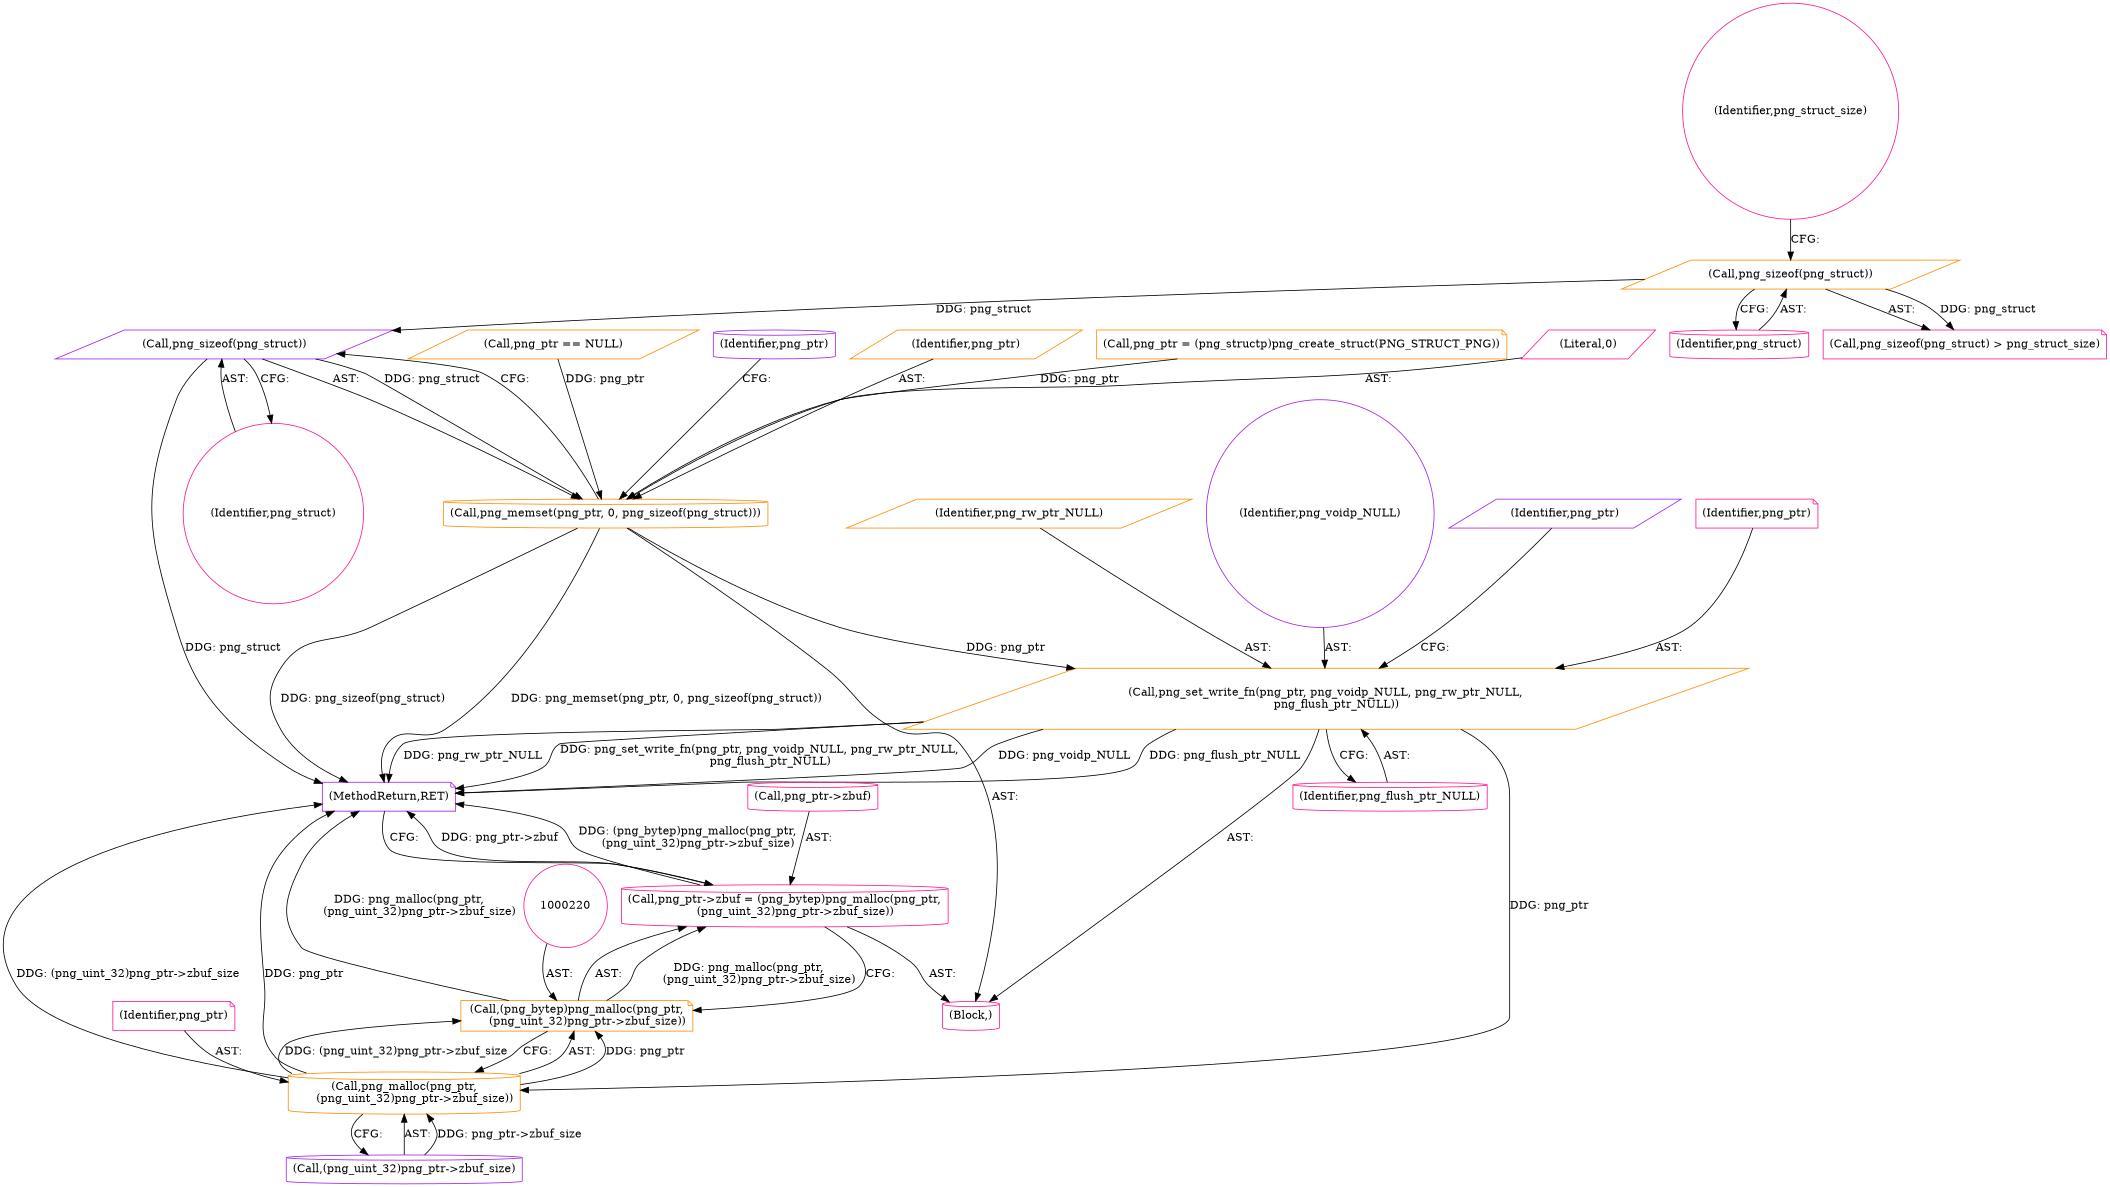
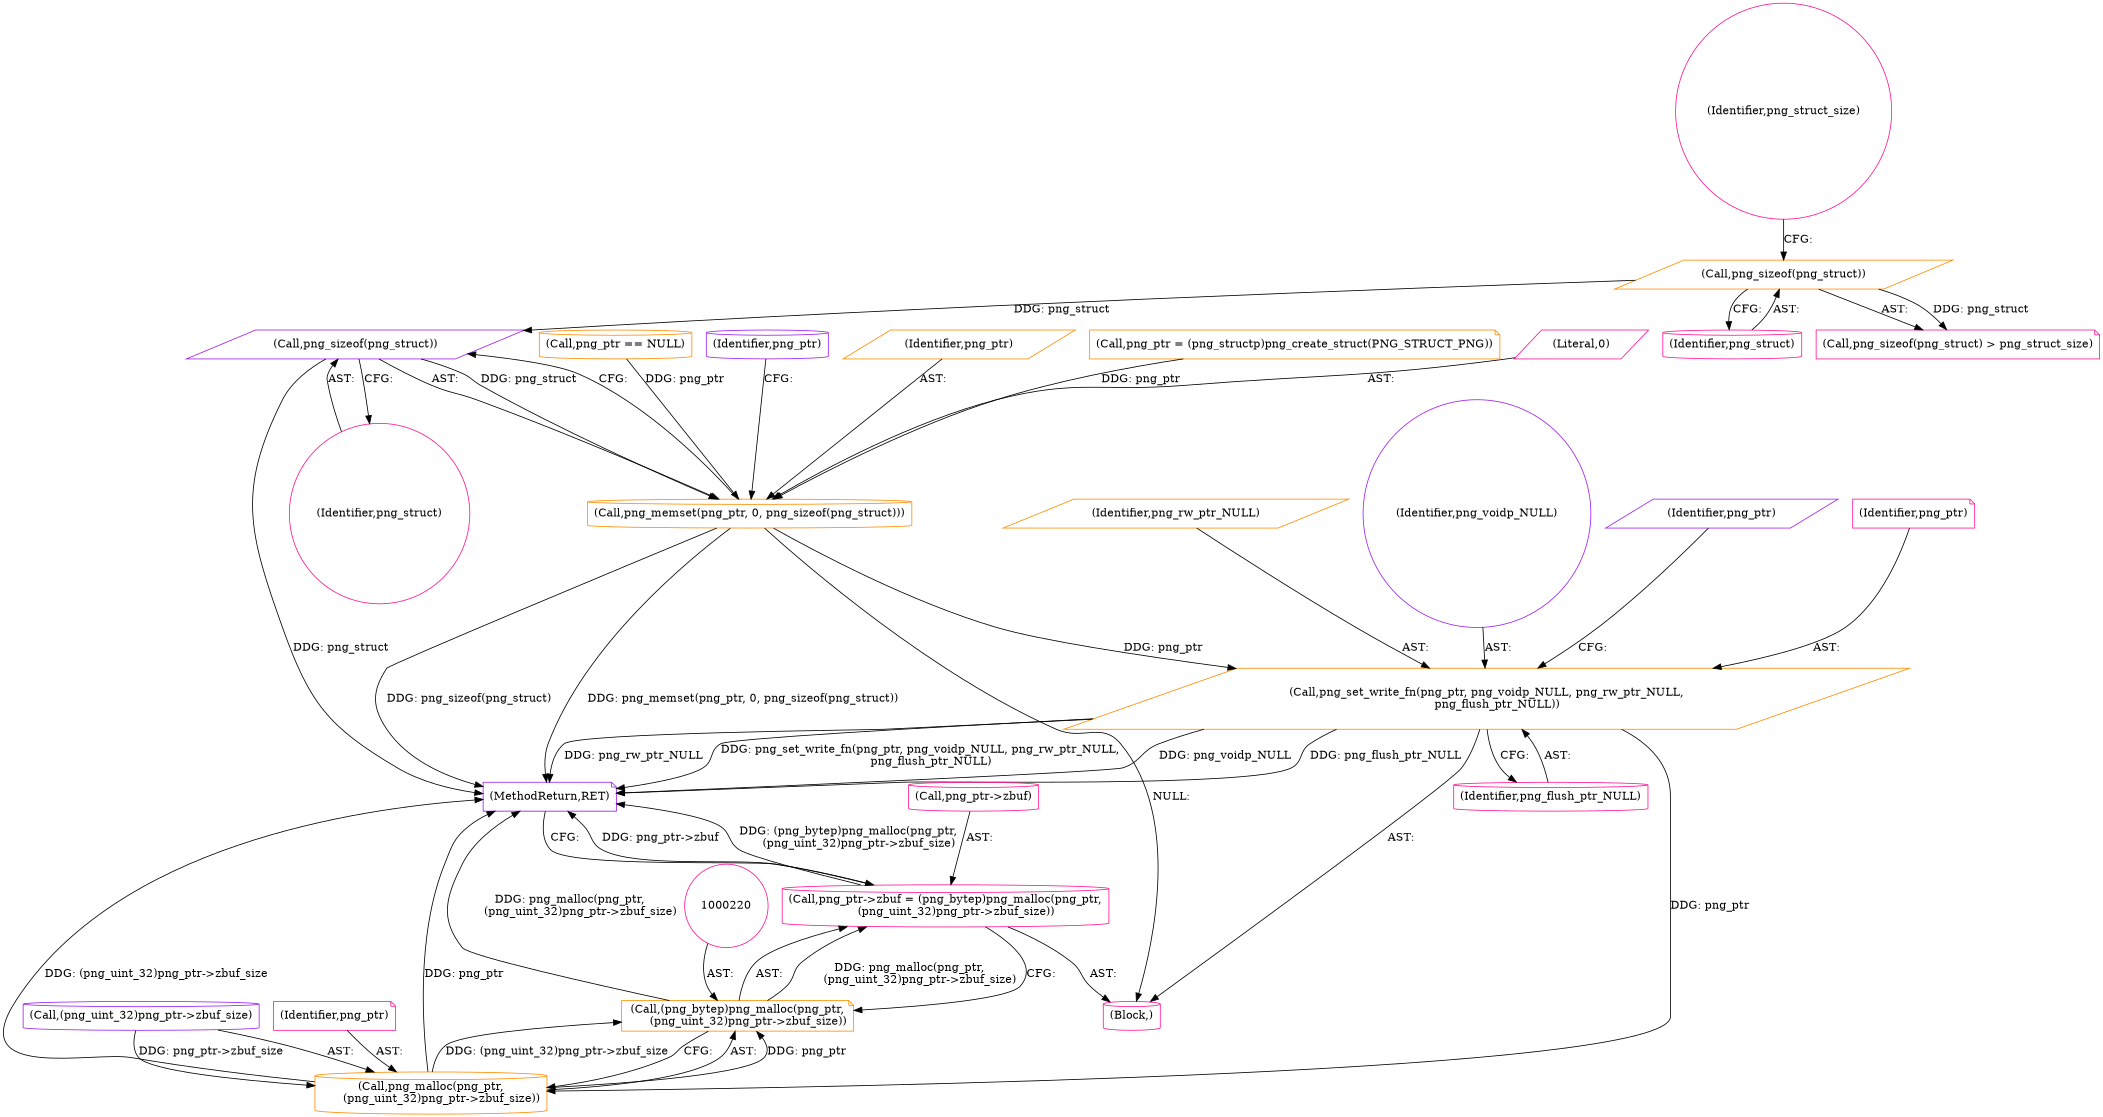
node "(Call,png_ptr == NULL)": shape parallelogram -> cylinder
edge "(Call,png_memset(png_ptr, 0, png_sizeof(png_struct)))" -> "(Block,)": label "AST: " -> "NULL: "
edge "(Call,png_malloc(png_ptr, (png_uint_32)png_ptr->zbuf_size))" -> "(Call,(png_uint_32)png_ptr->zbuf_size)": removed, label "CFG:"
